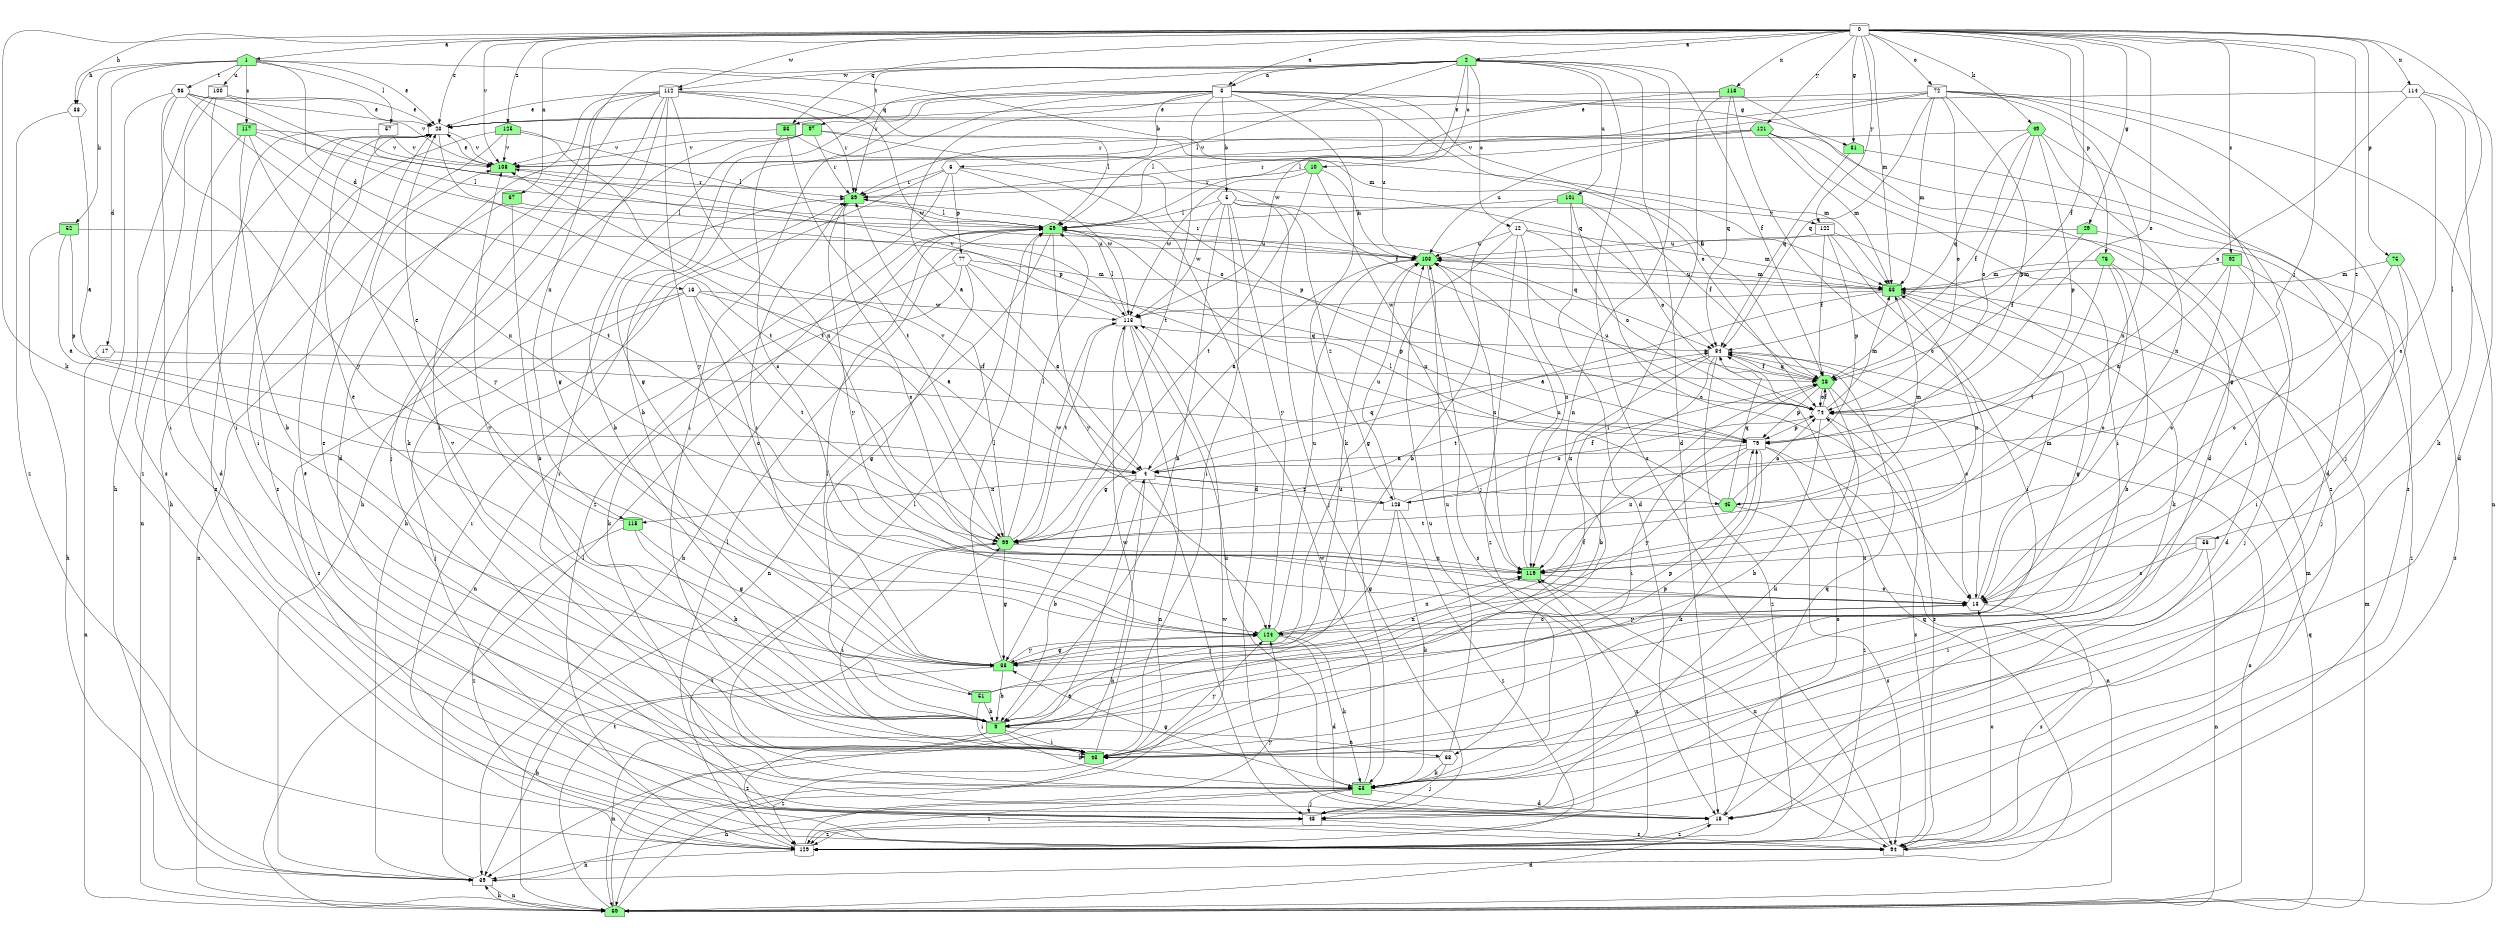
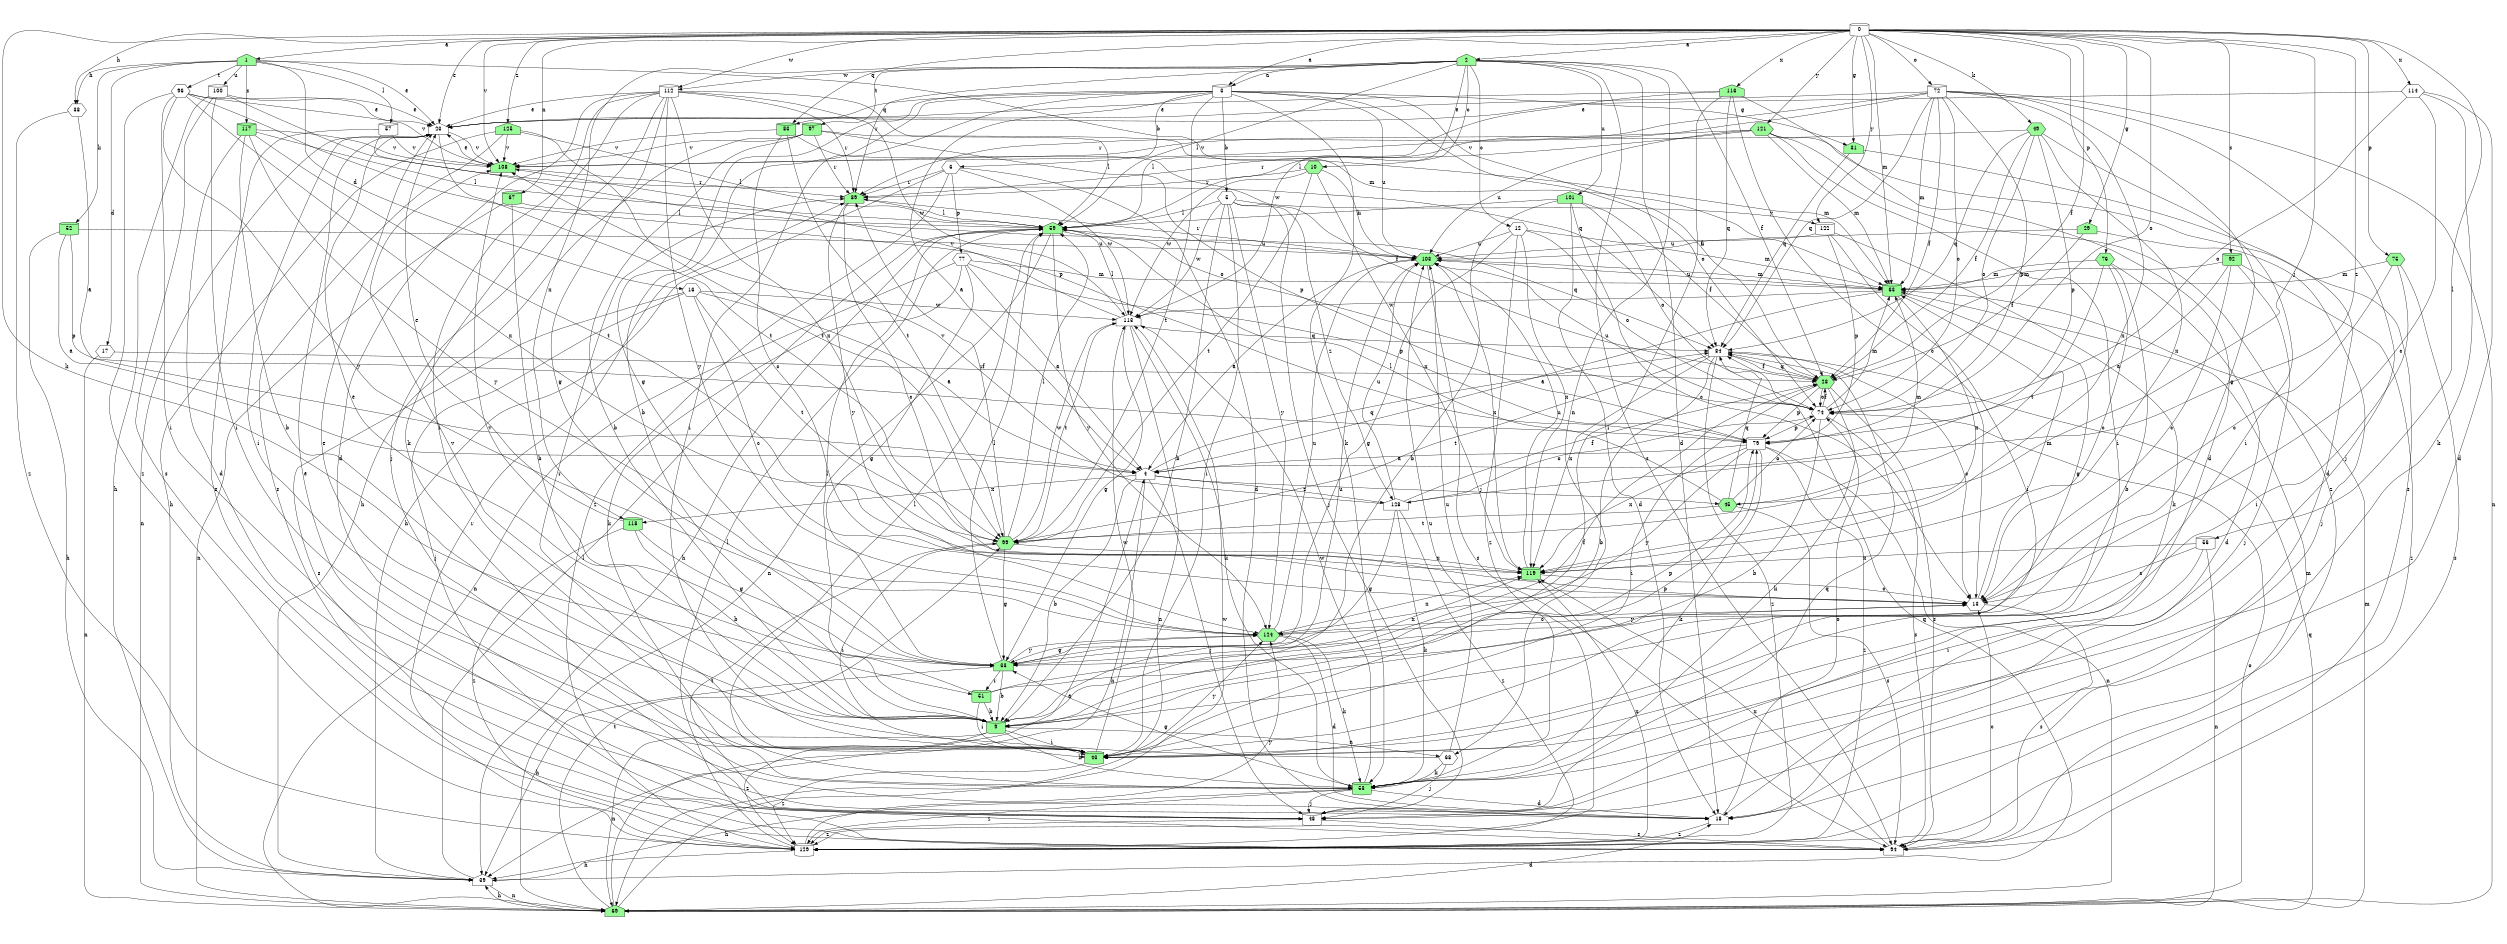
edge "122" -> "28": now "72" -> "28"
edge "33" -> "89": now "33" -> "51"
